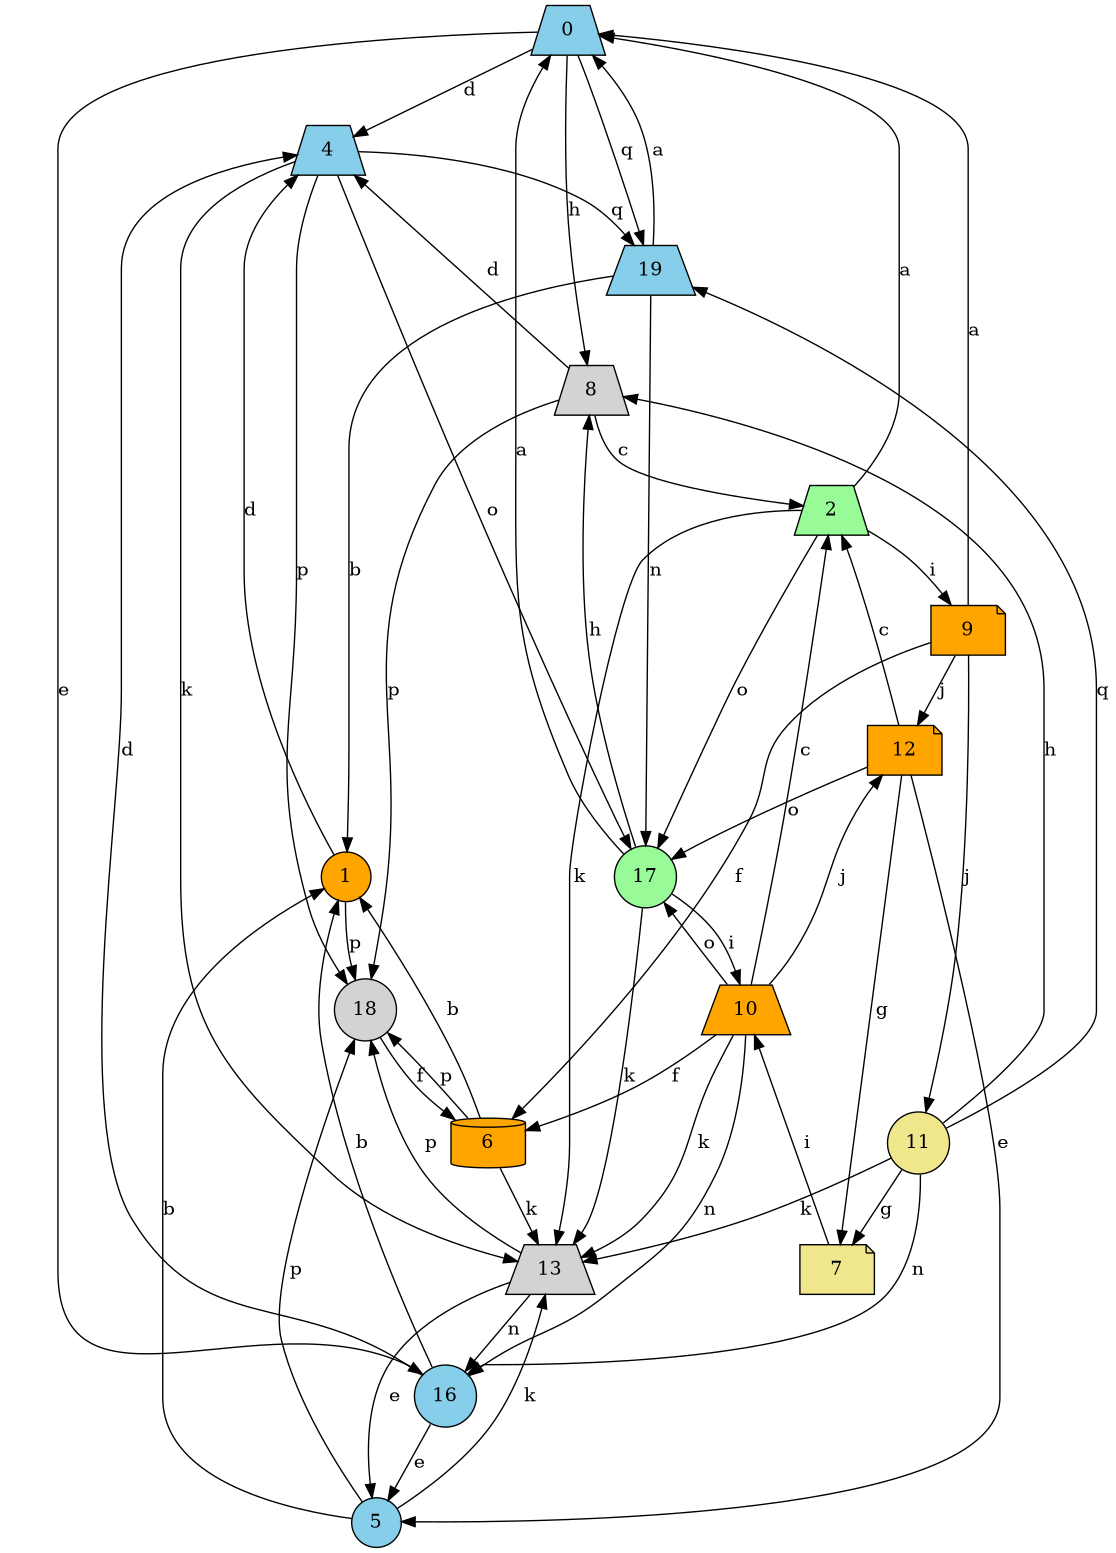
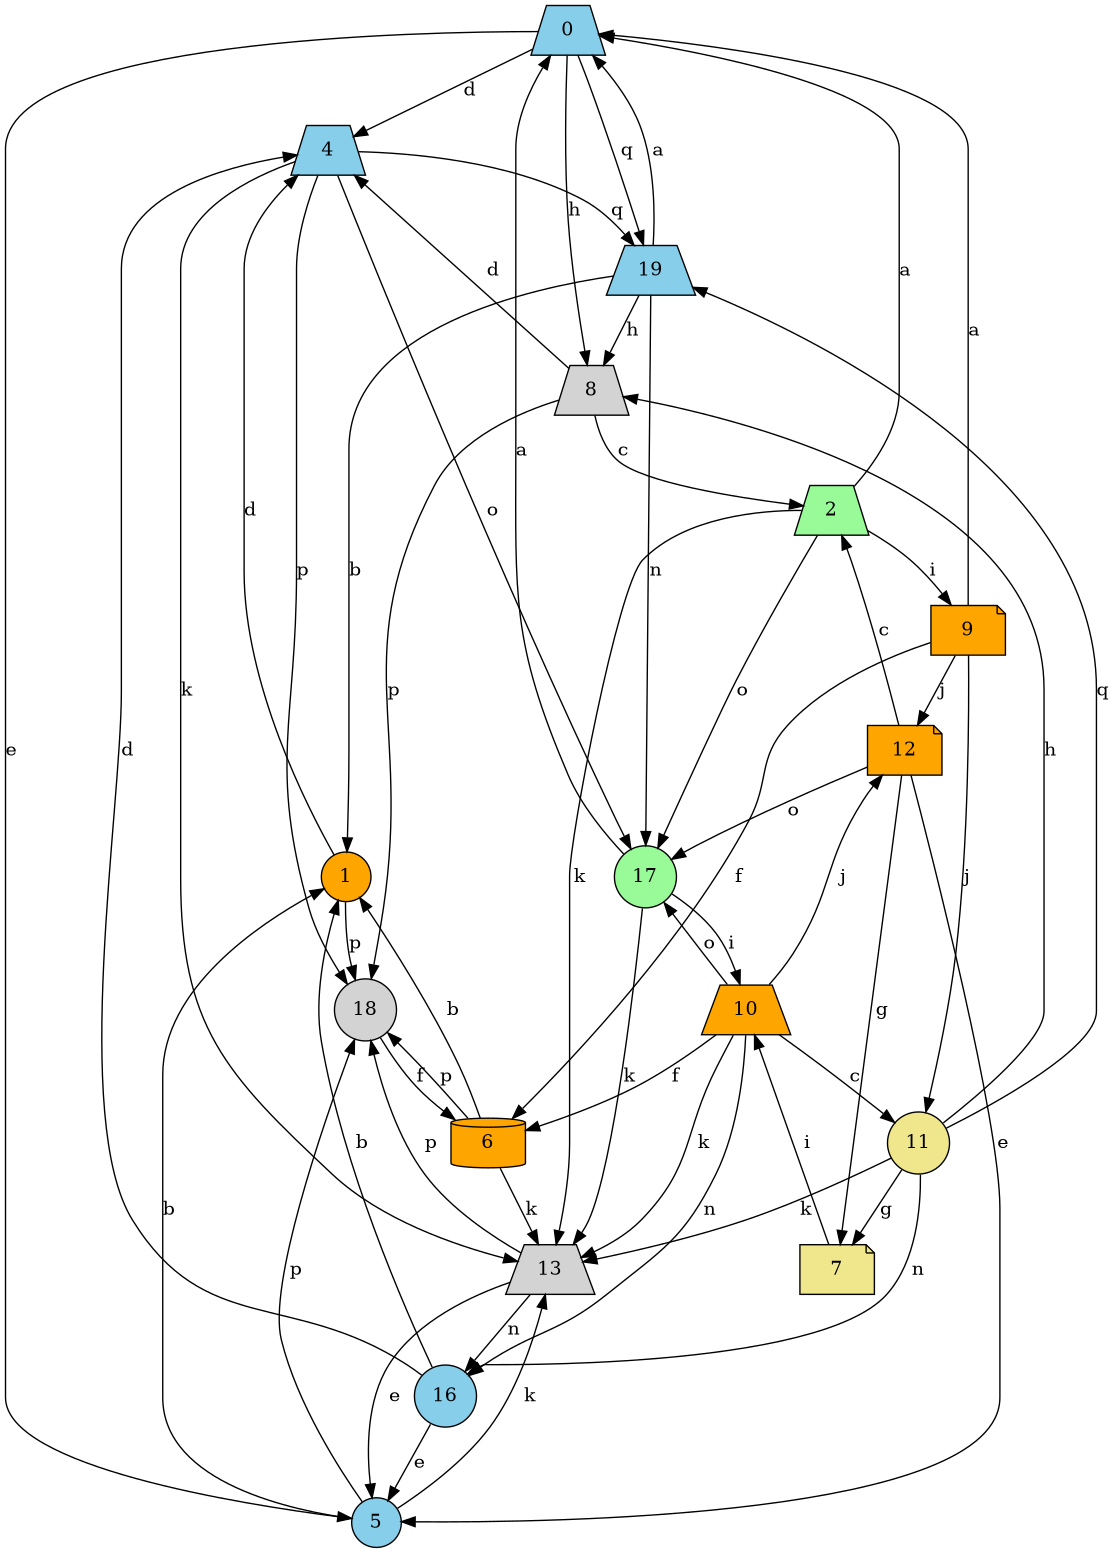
edge "17" -> "8": now "19" -> "8"
edge "0" -> "16": now "0" -> "5"
edge "10" -> "2": now "10" -> "11"
